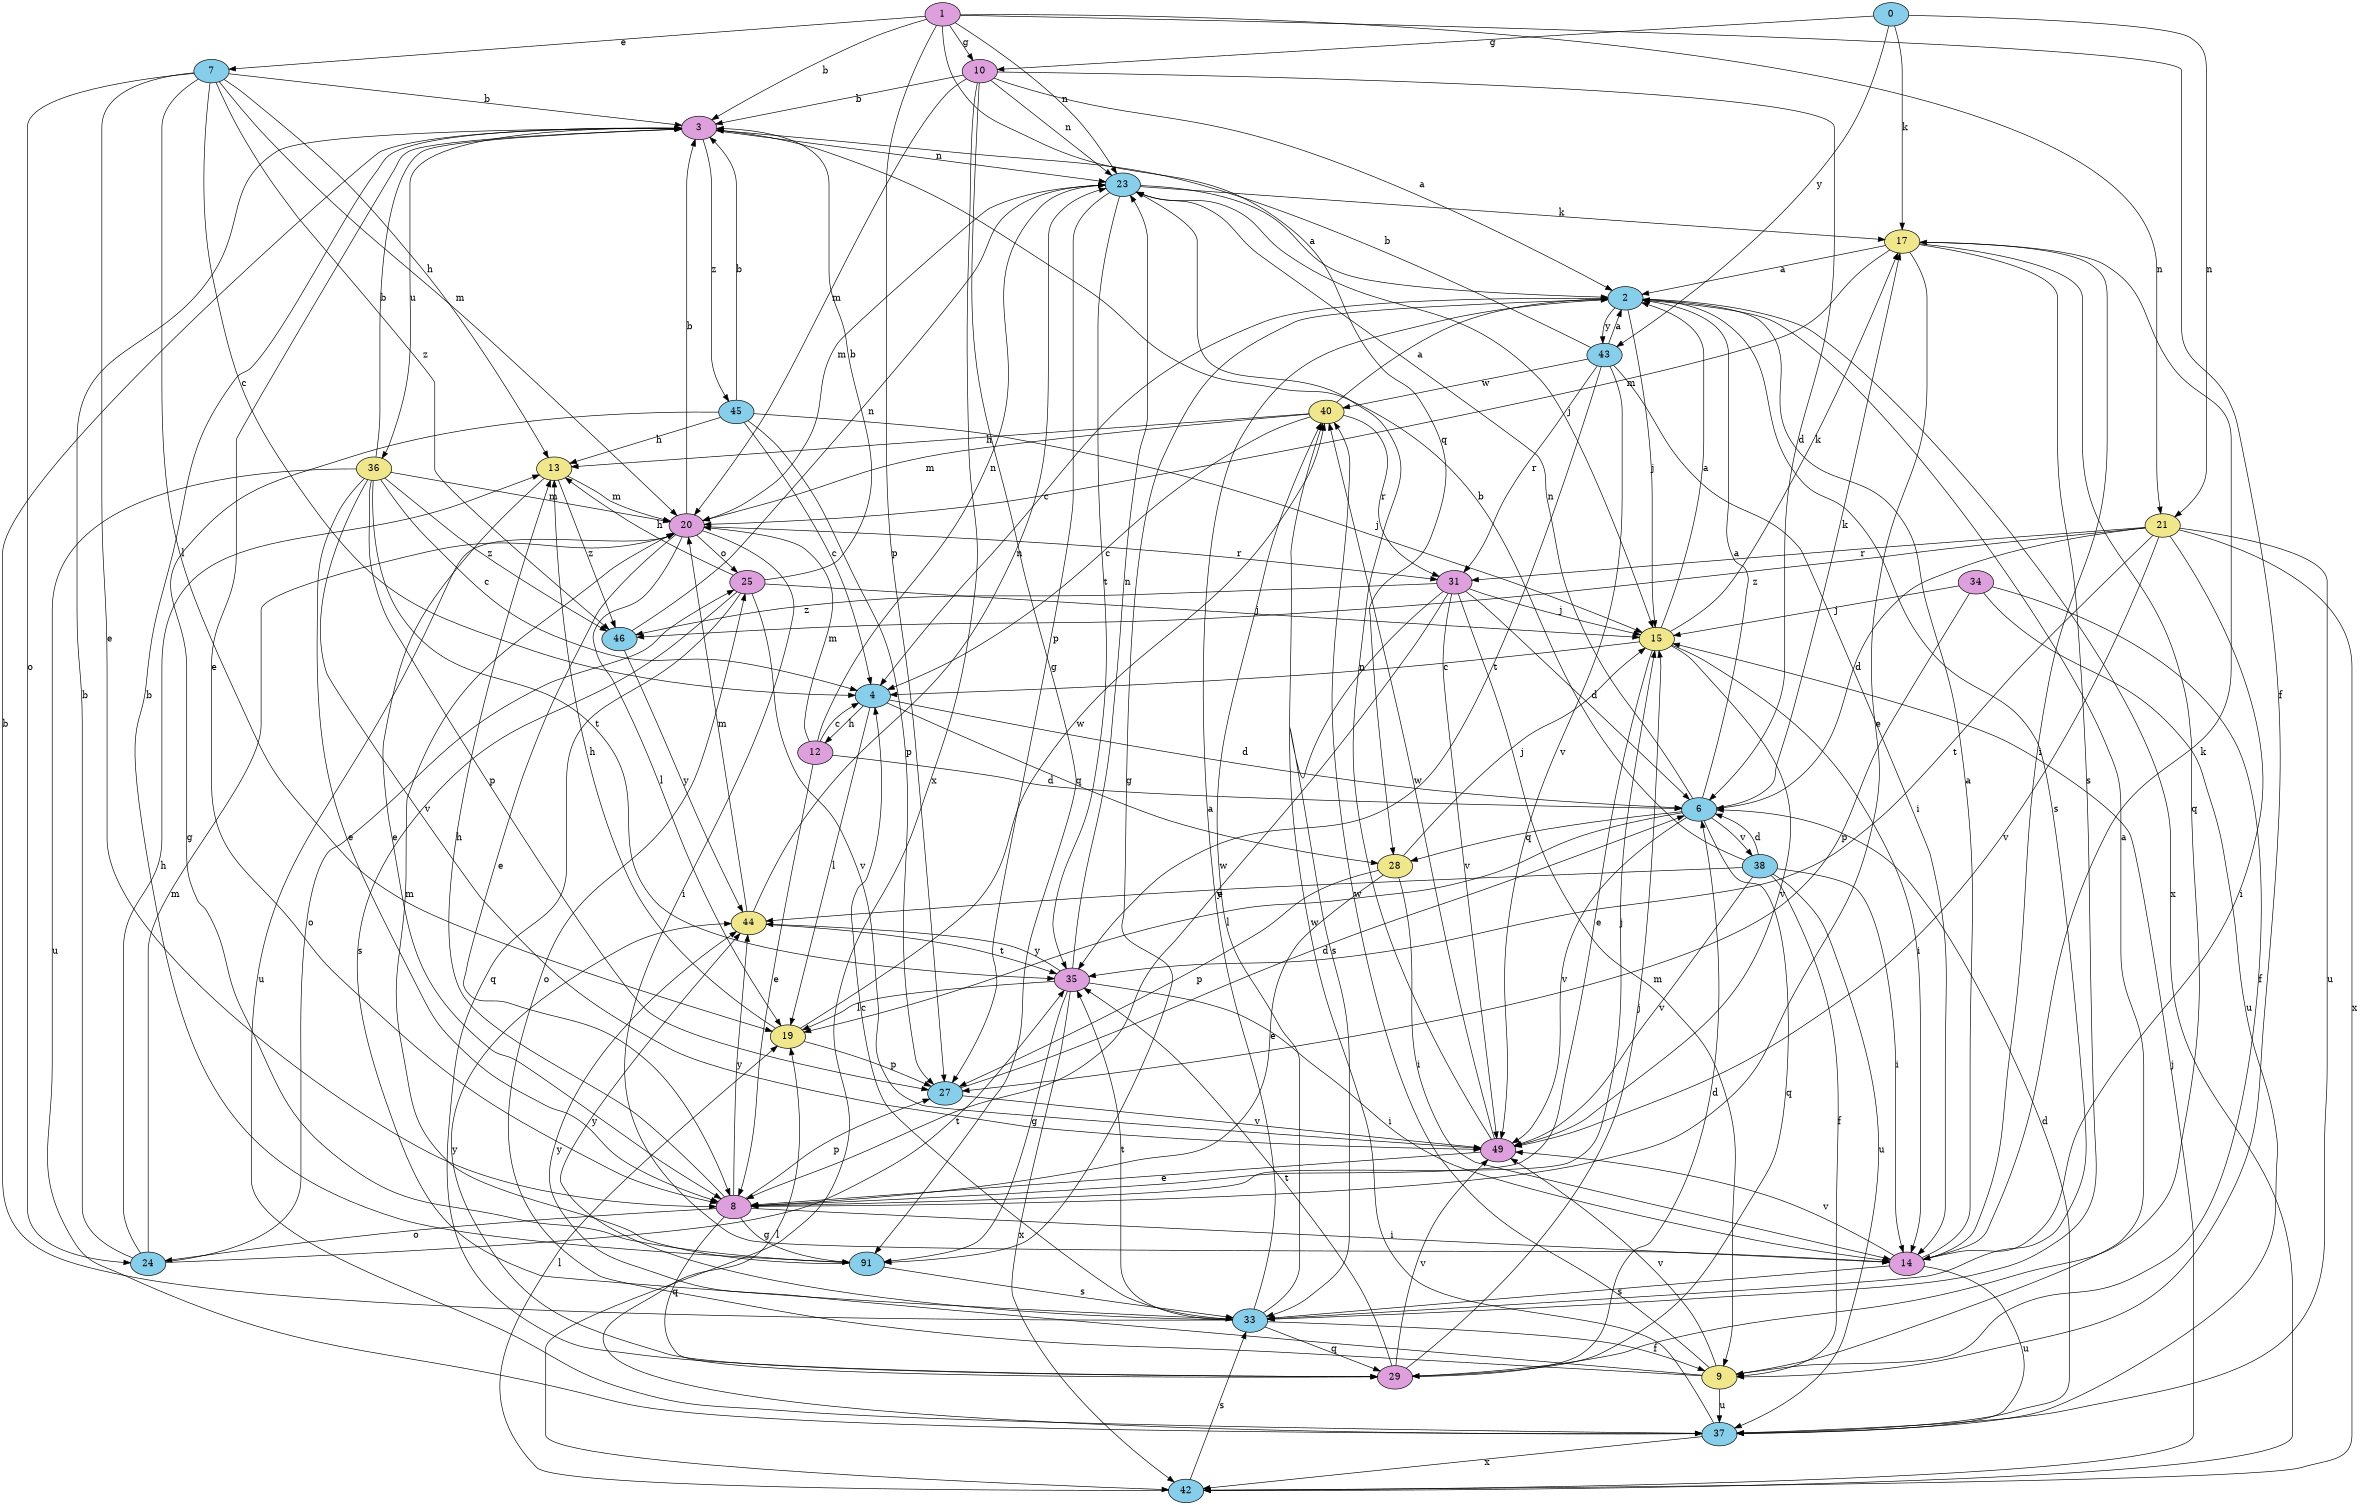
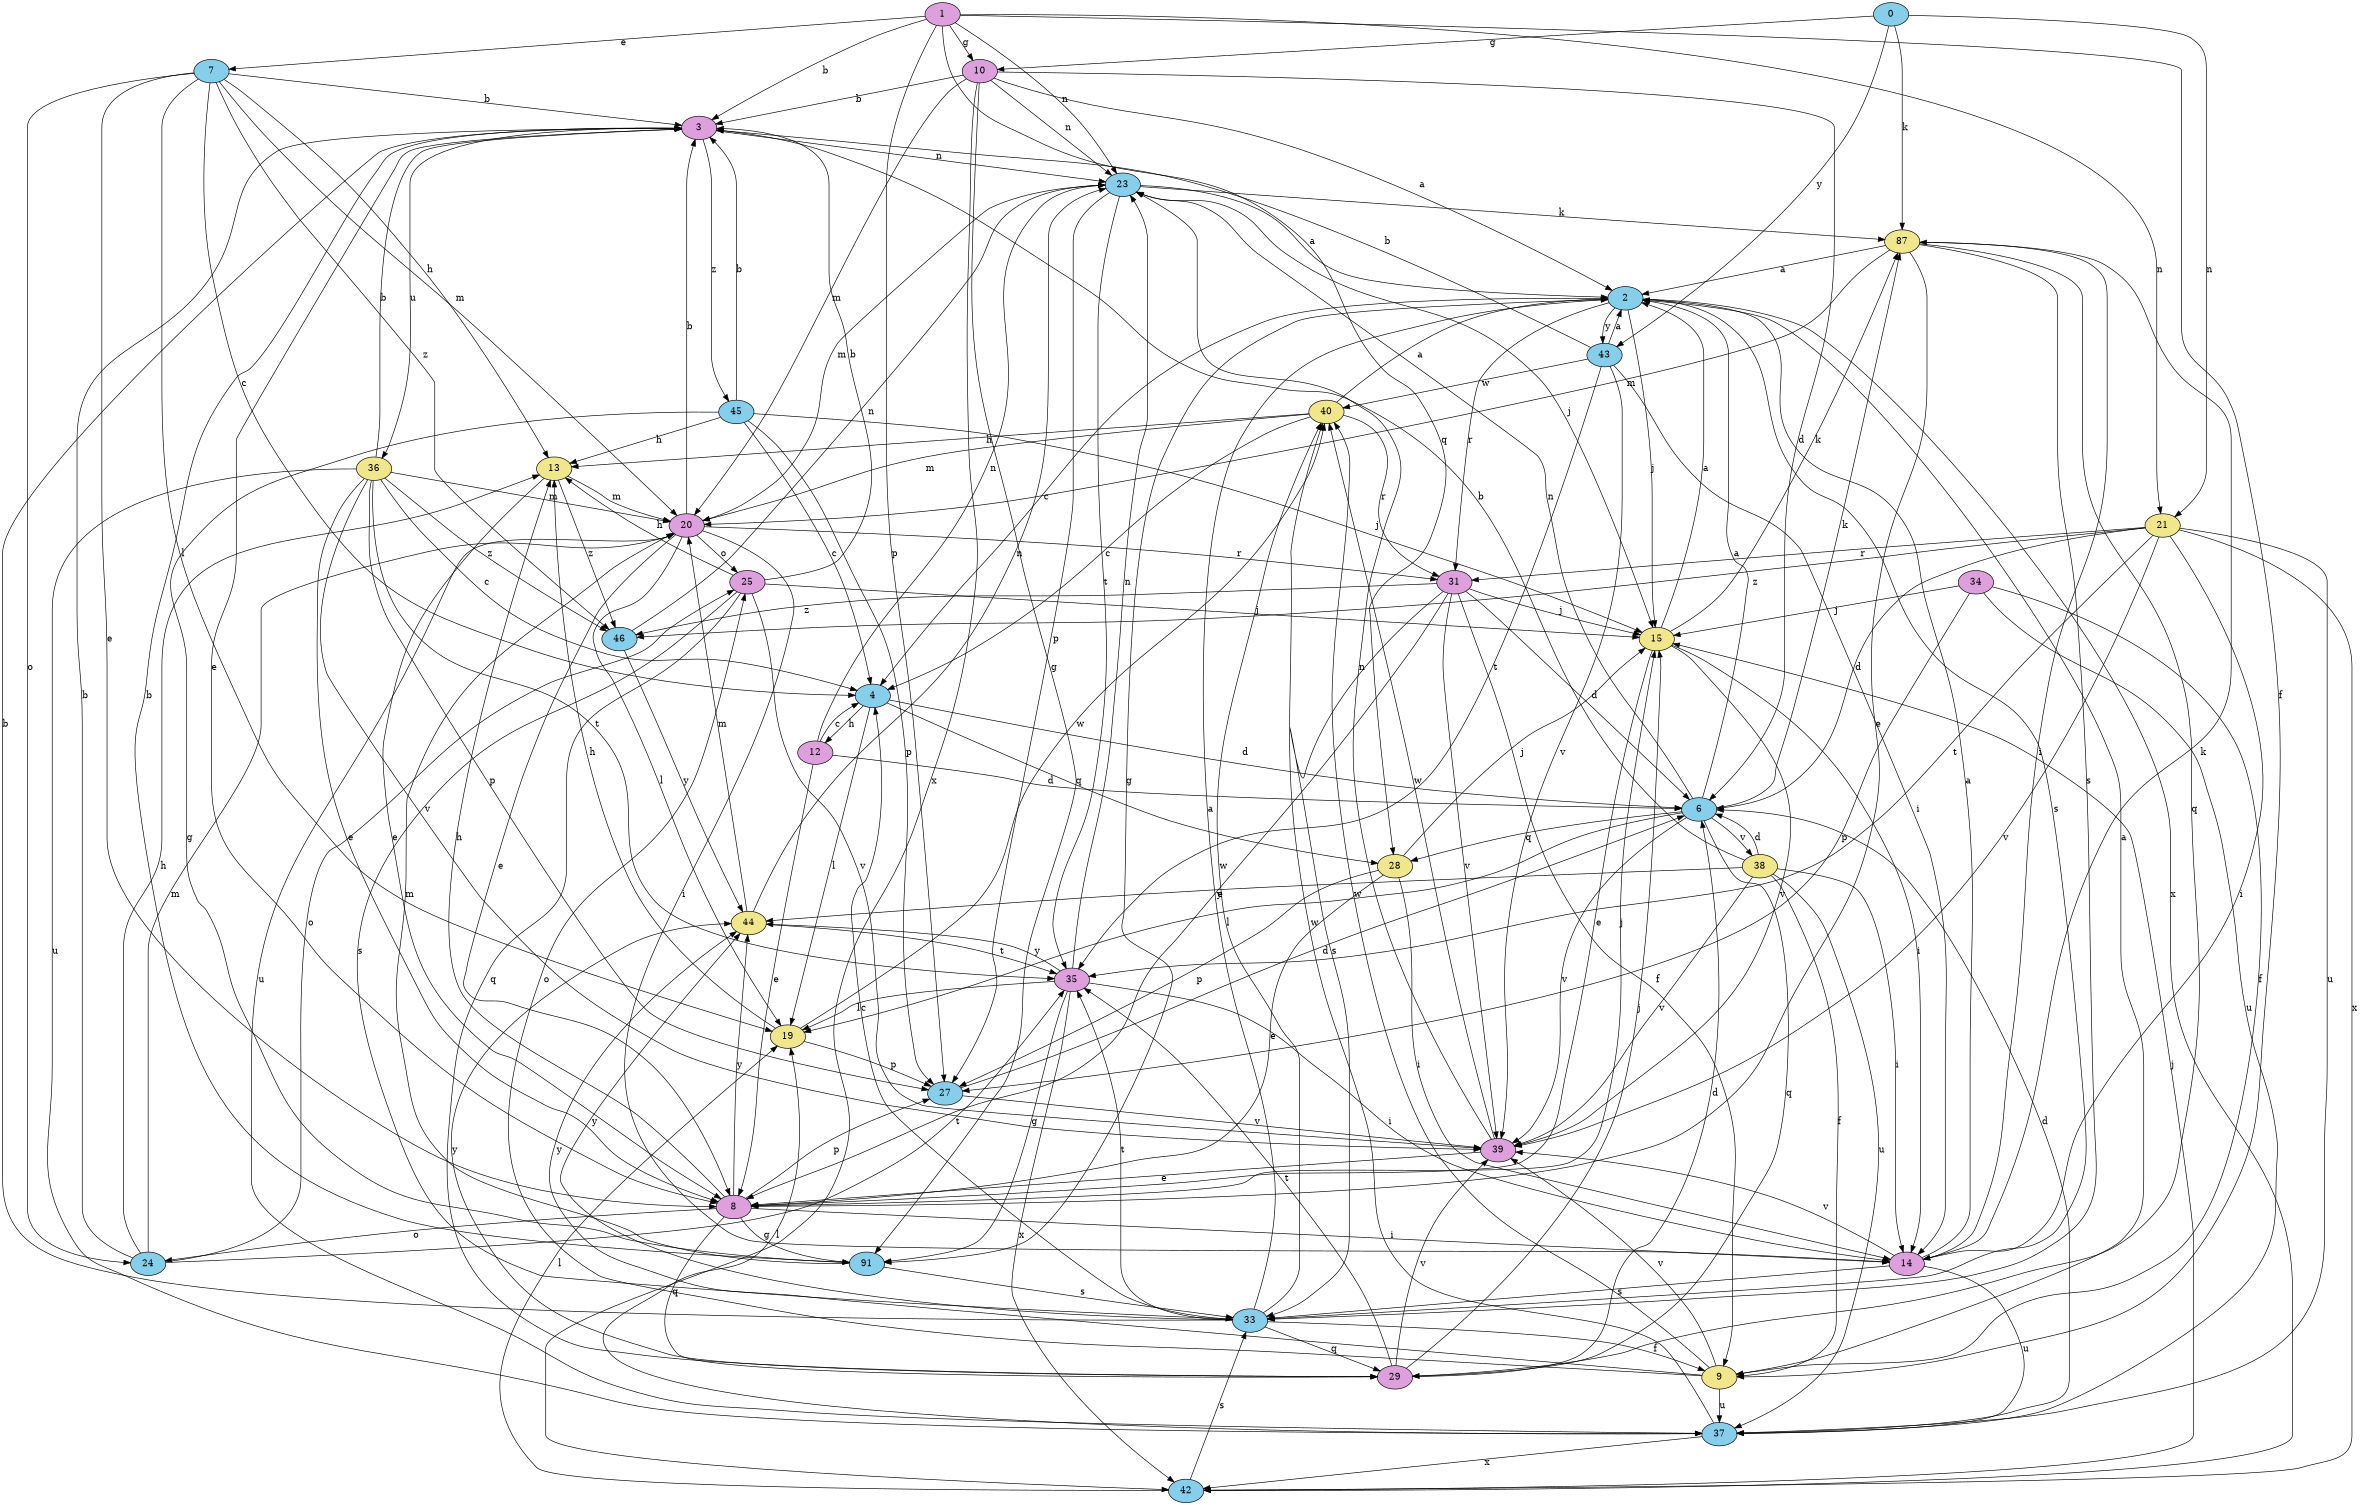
node "17": label "17" -> "87"
edge "43" -> "31": now "2" -> "31"
edge "12" -> "20": removed, label "m"
edge "15" -> "4": removed, label "c"
node "38": fillcolor skyblue -> khaki
edge "31" -> "9": label "m" -> "f"
node "49": label "49" -> "39"
